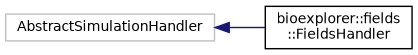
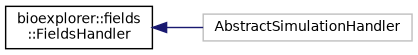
edge "bioexplorer::fields ::FieldsHandler" -> "AbstractSimulationHandler": reversed
